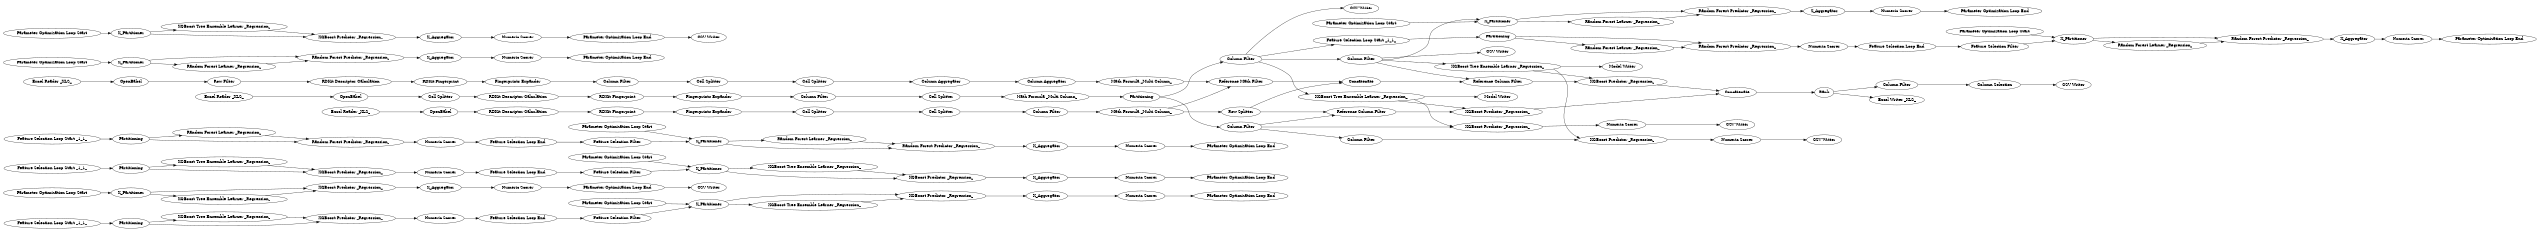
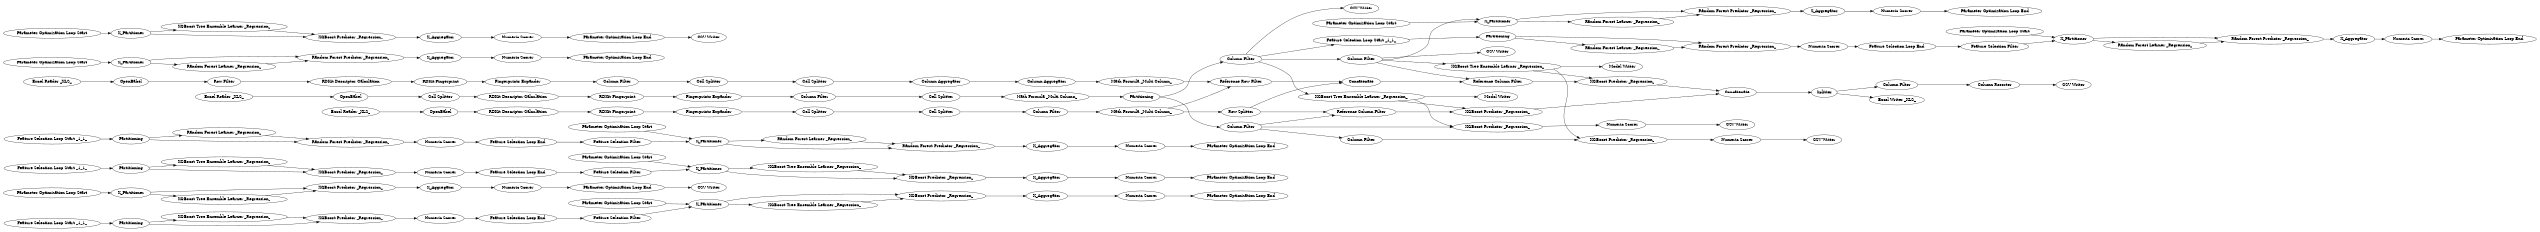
node "Reference Math Filter": label "Reference Math Filter" -> "Reference Row Filter"
node "Column Selection": label "Column Selection" -> "Column Resorter"
node "Rank": label "Rank" -> "Splitter"
